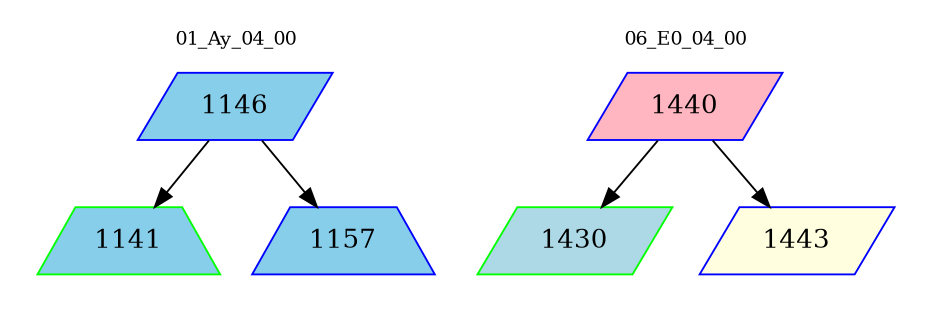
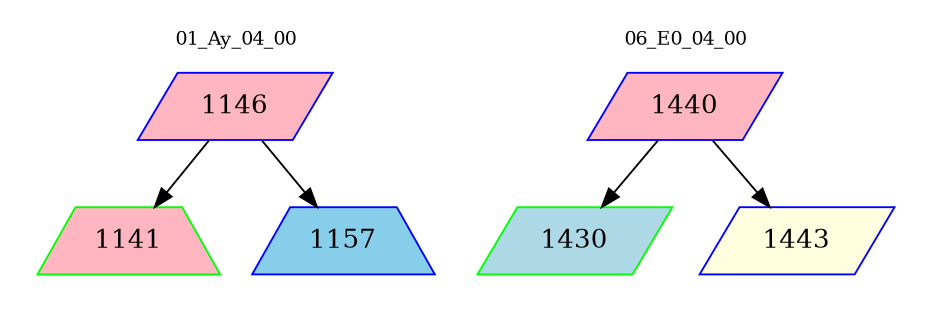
node "1146": fillcolor skyblue -> lightpink
node "1141": fillcolor skyblue -> lightpink
